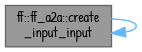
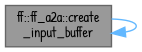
node "ff::ff_a2a::create _input_input": label "ff::ff_a2a::create _input_input" -> "ff::ff_a2a::create _input_buffer"
